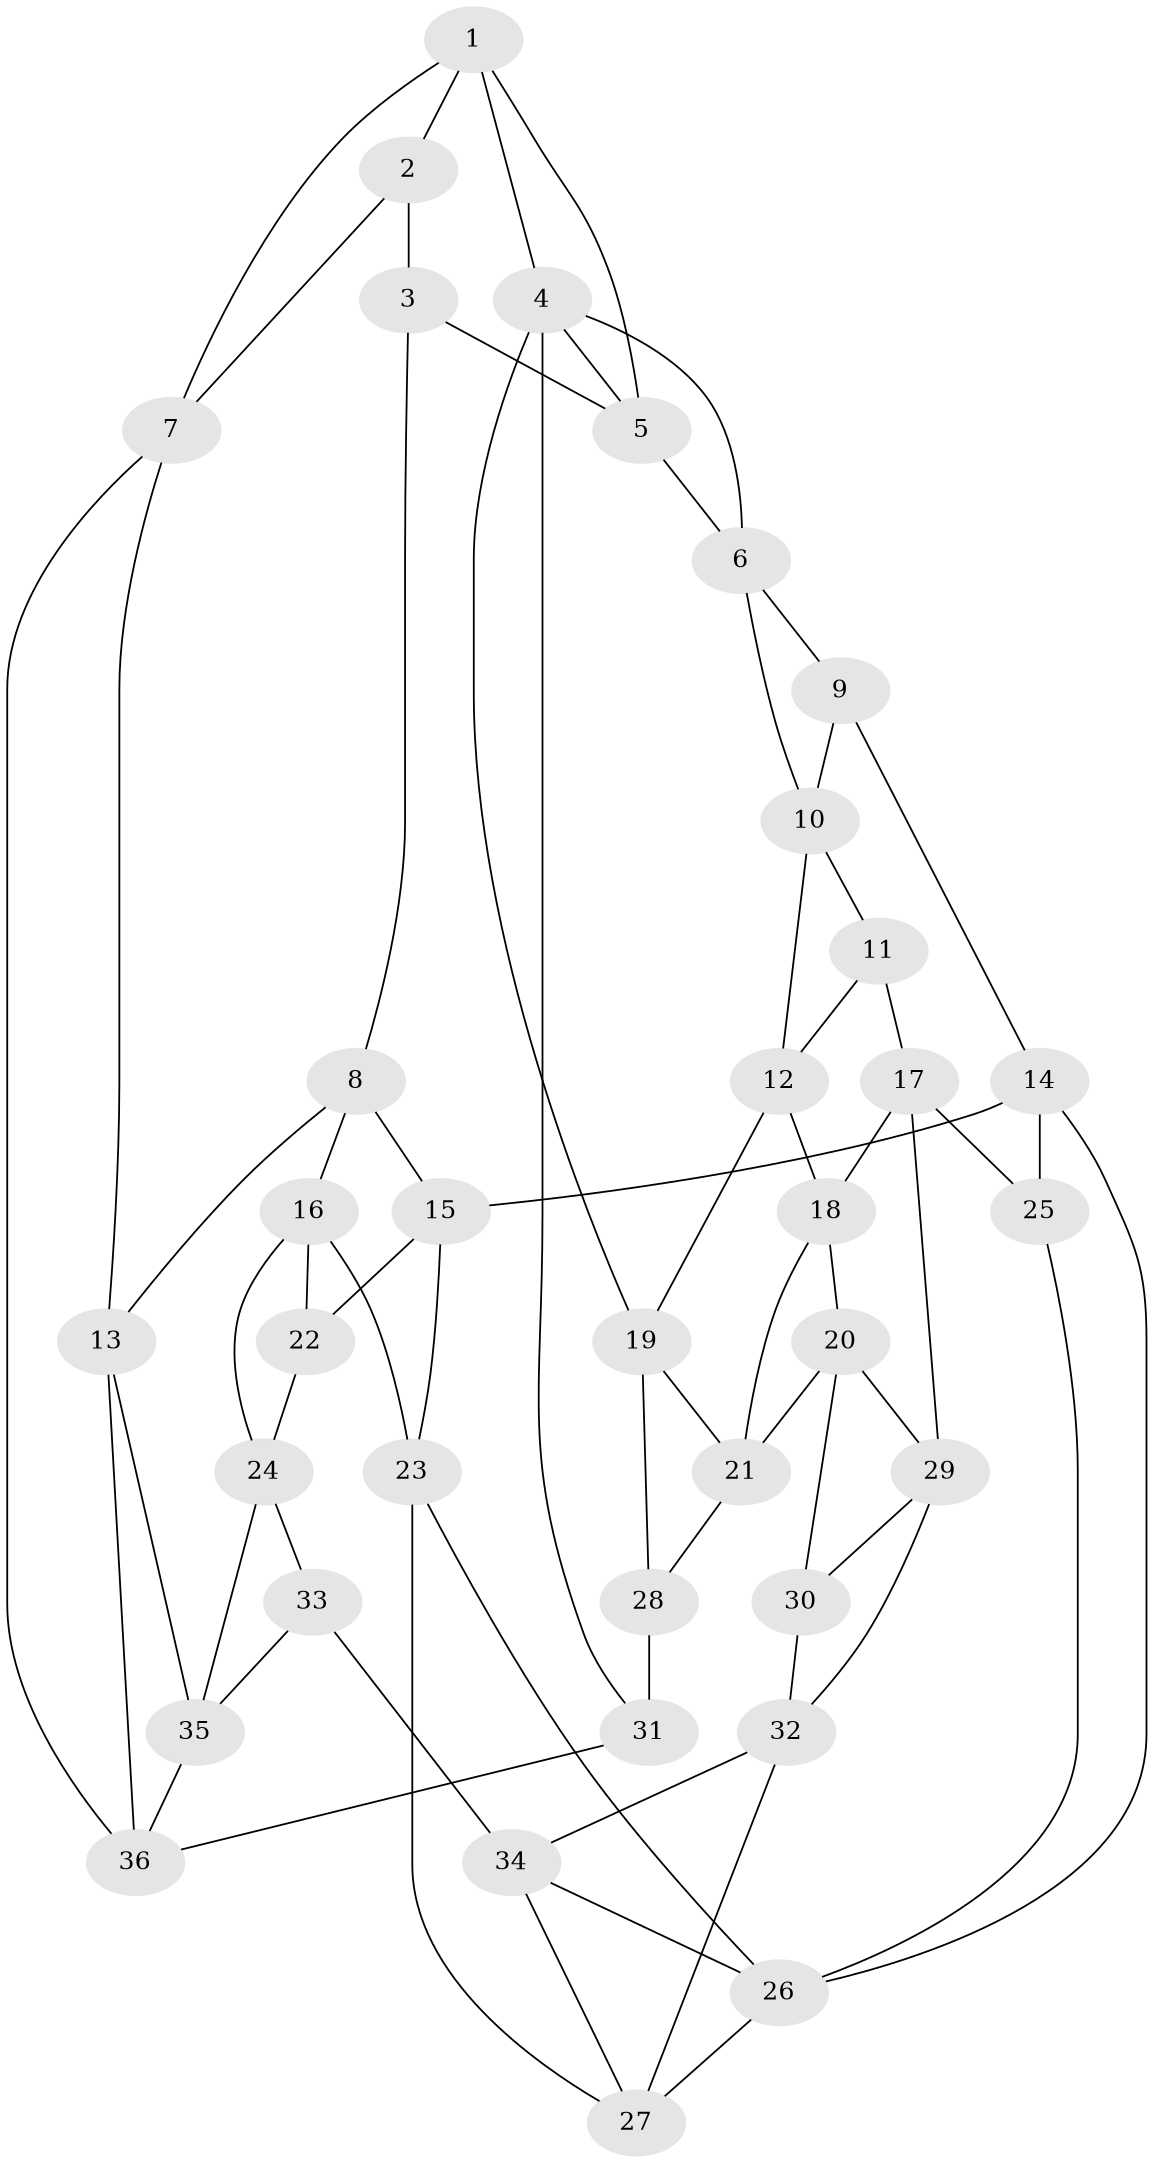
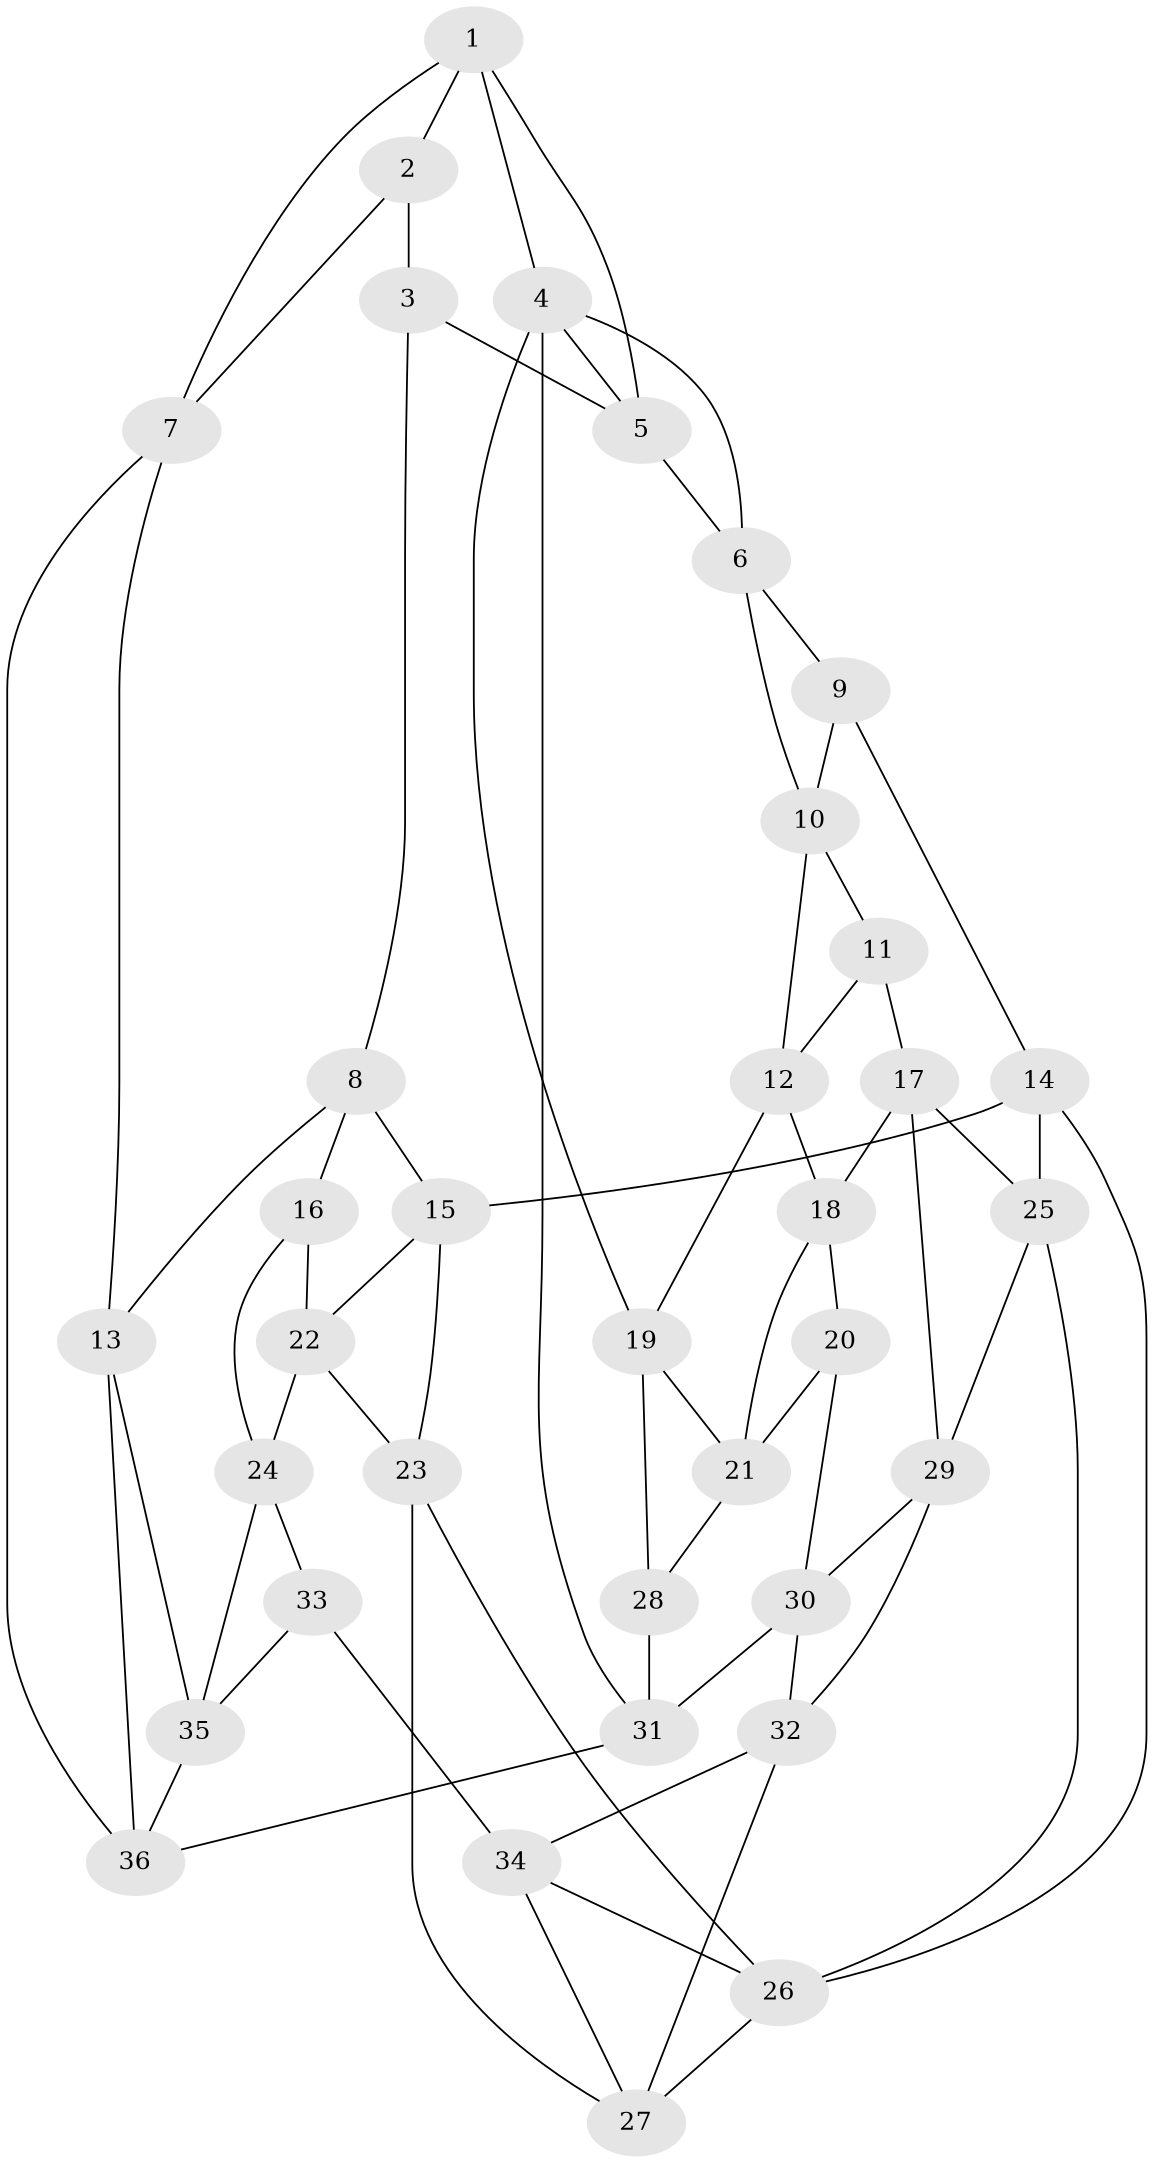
edge "16" -- "23": now "22" -- "23"
edge "20" -- "29": now "25" -- "29"
edge "30" -- "31": added
